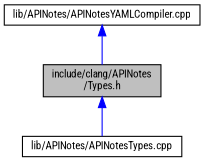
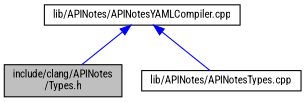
edge "lib/APINotes/APINotesTypes.cpp" -> "include/clang/APINotes /Types.h": now "lib/APINotes/APINotesTypes.cpp" -> "lib/APINotes/APINotesYAMLCompiler.cpp"
